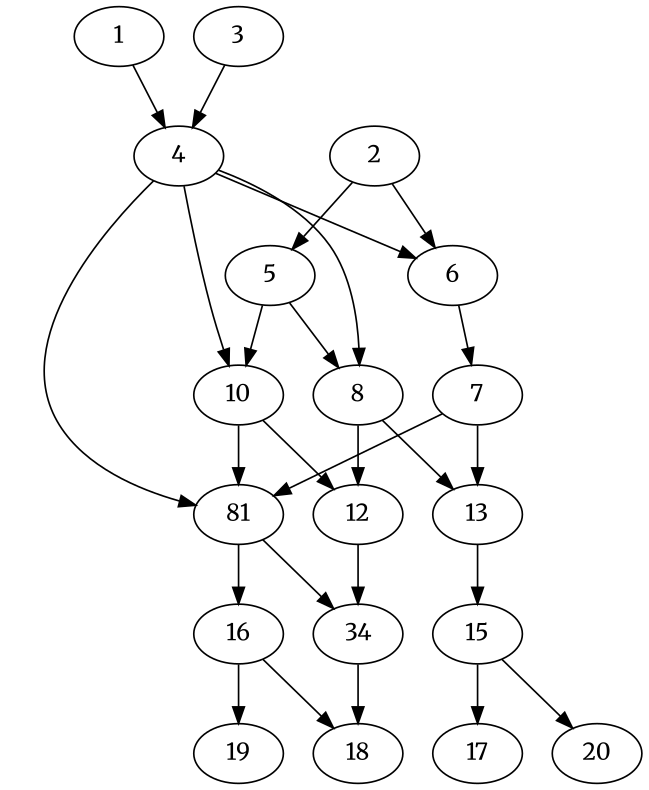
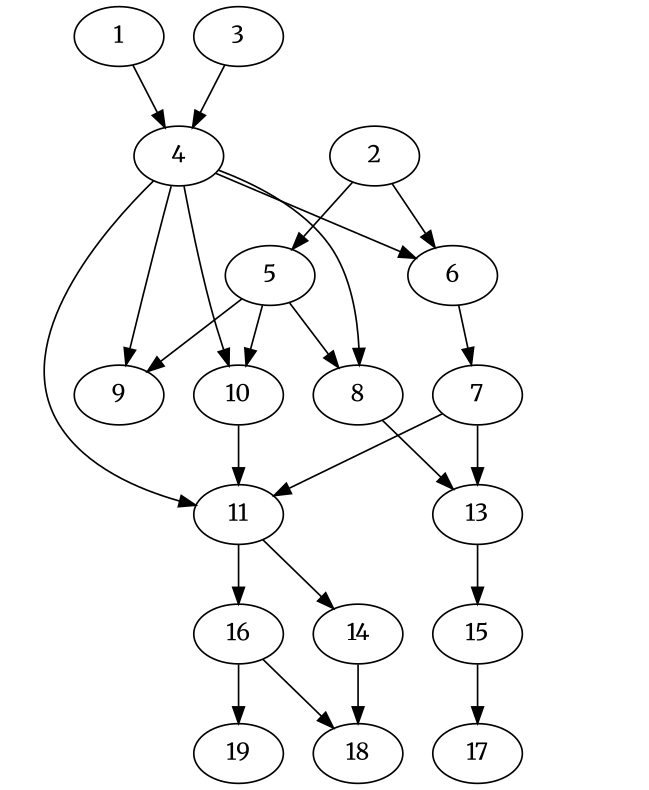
node "9": added
node "81": label "81" -> "11"
node "12": removed
node "34": label "34" -> "14"
node "20": removed
